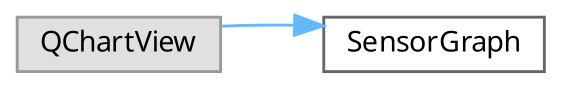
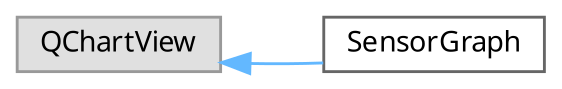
edge "QChartView" -> "SensorGraph": reversed
